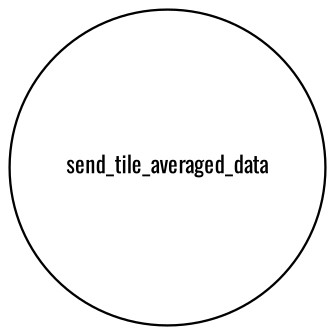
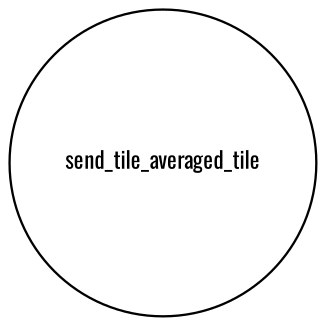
node "send_tile_averaged_data": label "send_tile_averaged_data" -> "send_tile_averaged_tile"
